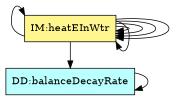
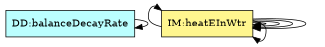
edge "IM:heatEInWtr" -> "DD:balanceDecayRate": removed
